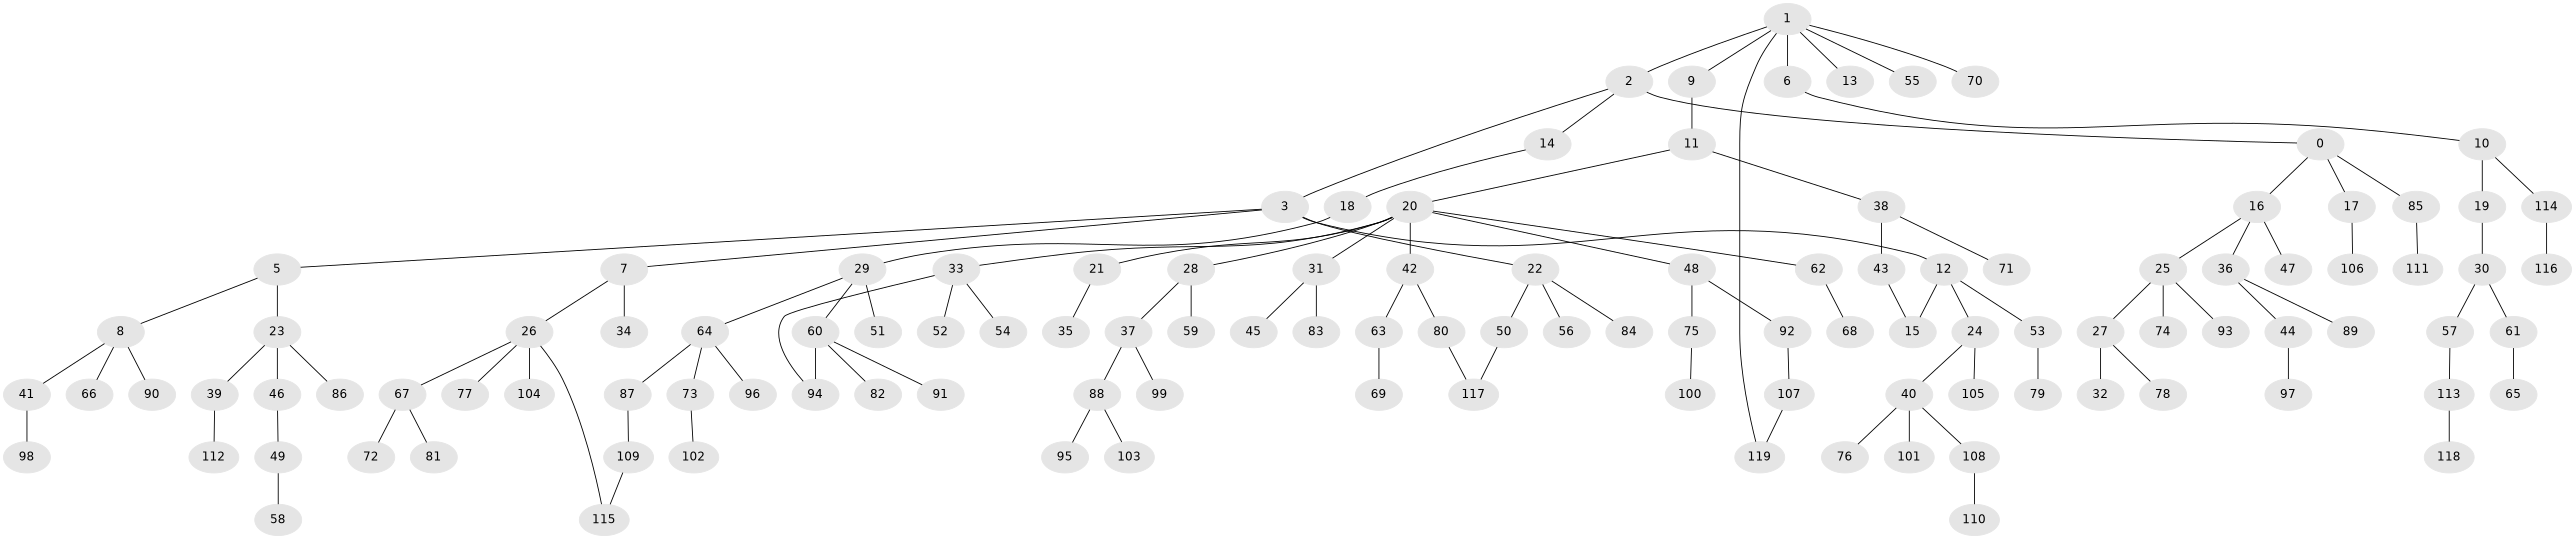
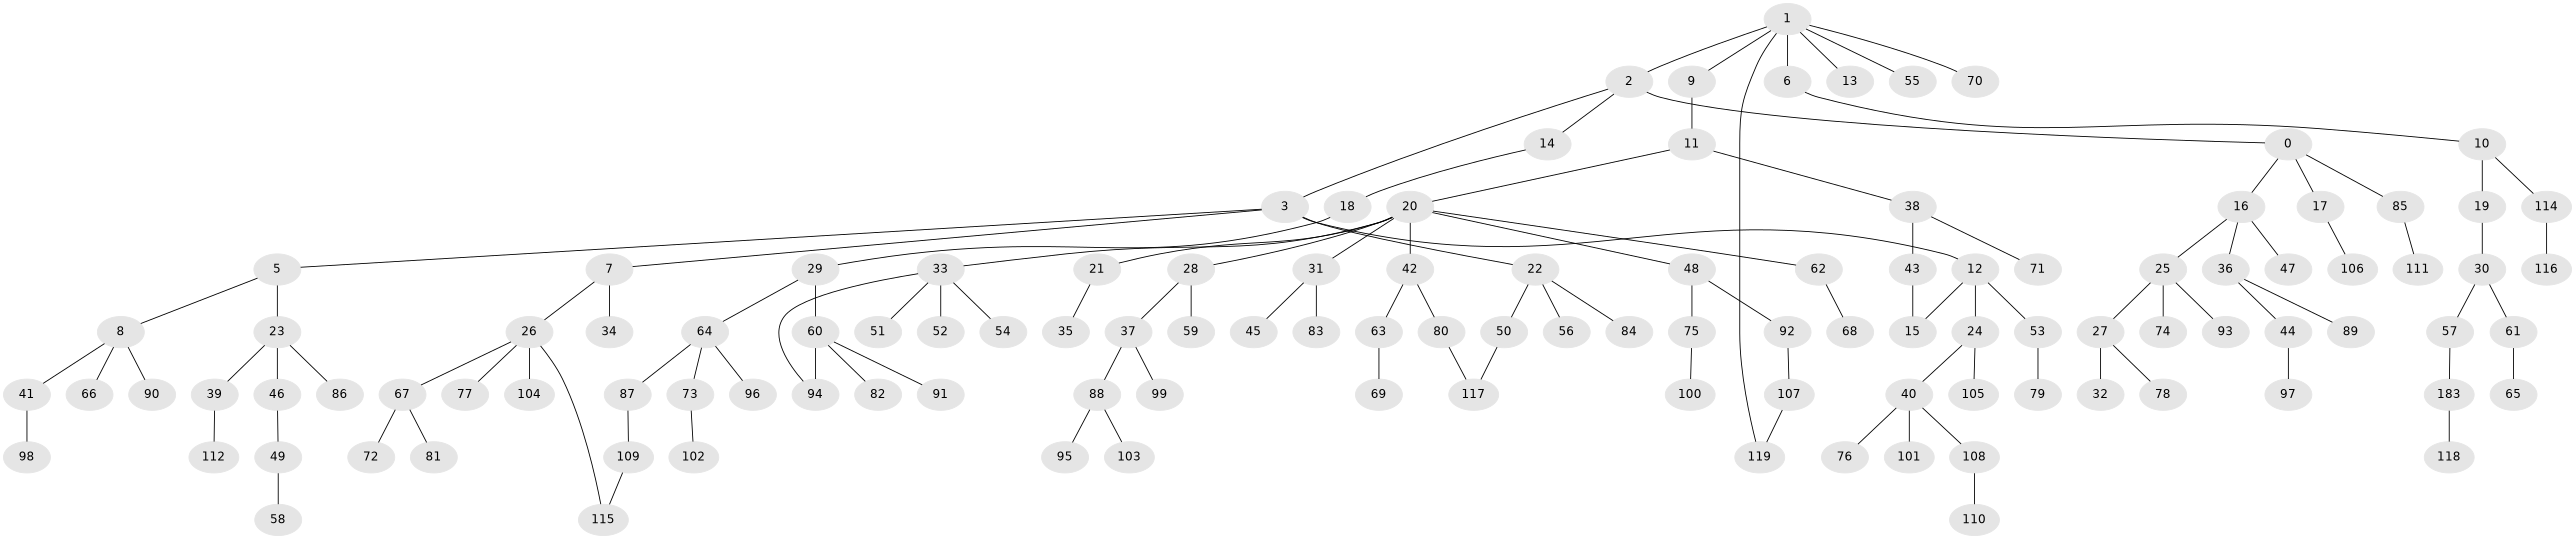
edge "29" -- "51": now "33" -- "51"
node "113": label "113" -> "183"
